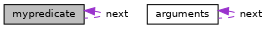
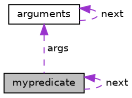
edge "mypredicate" -> "arguments": added, label "args"
